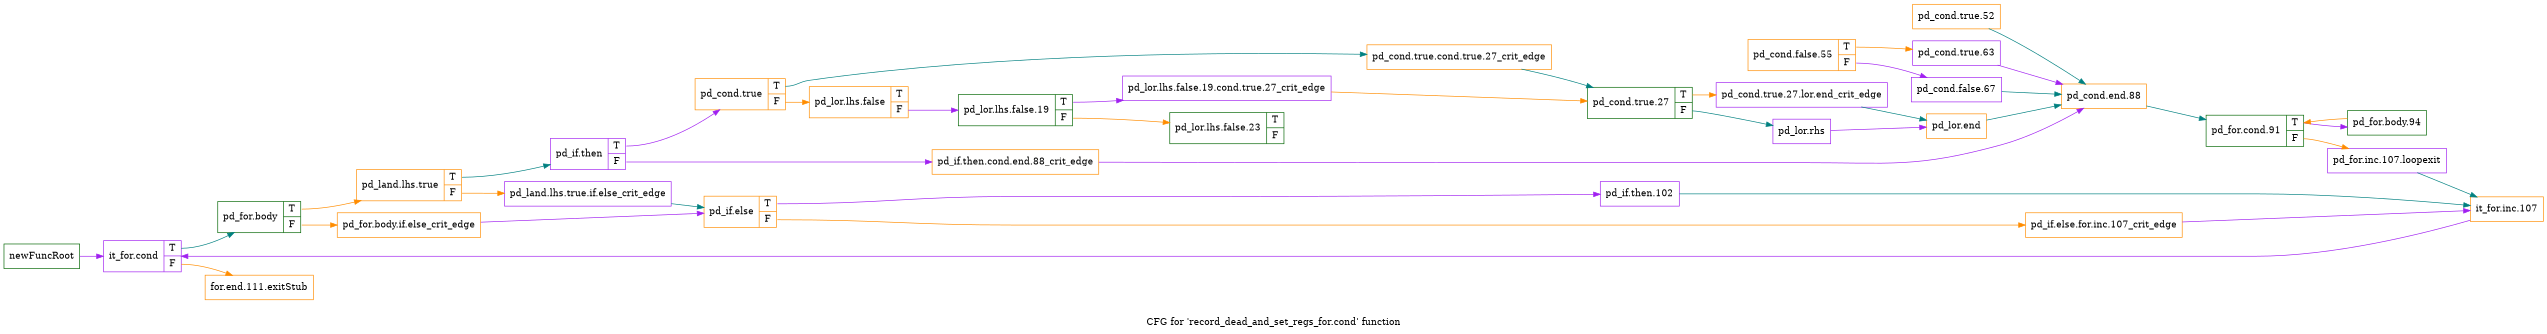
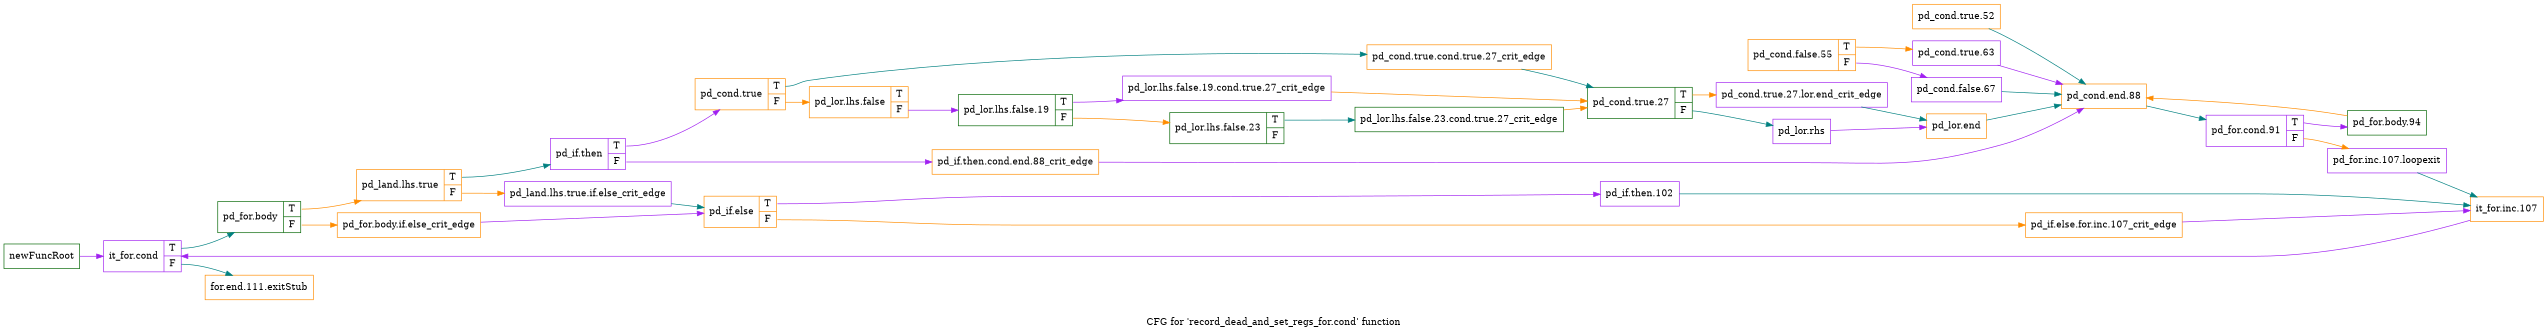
node "pd_lor.lhs.false.23.cond.true.27_crit_edge": added
edge "pd_for.body.94" -> "pd_for.cond.91": now "pd_for.body.94" -> "pd_cond.end.88"
node "pd_for.cond.91": color darkgreen -> purple
edge "it_for.cond" -> "for.end.111.exitStub": color darkorange -> teal
